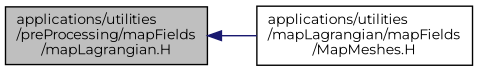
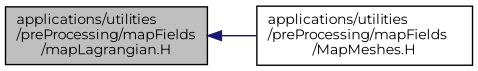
node "applications/utilities /mapLagrangian/mapFields /MapMeshes.H": label "applications/utilities /mapLagrangian/mapFields /MapMeshes.H" -> "applications/utilities /preProcessing/mapFields /MapMeshes.H"
